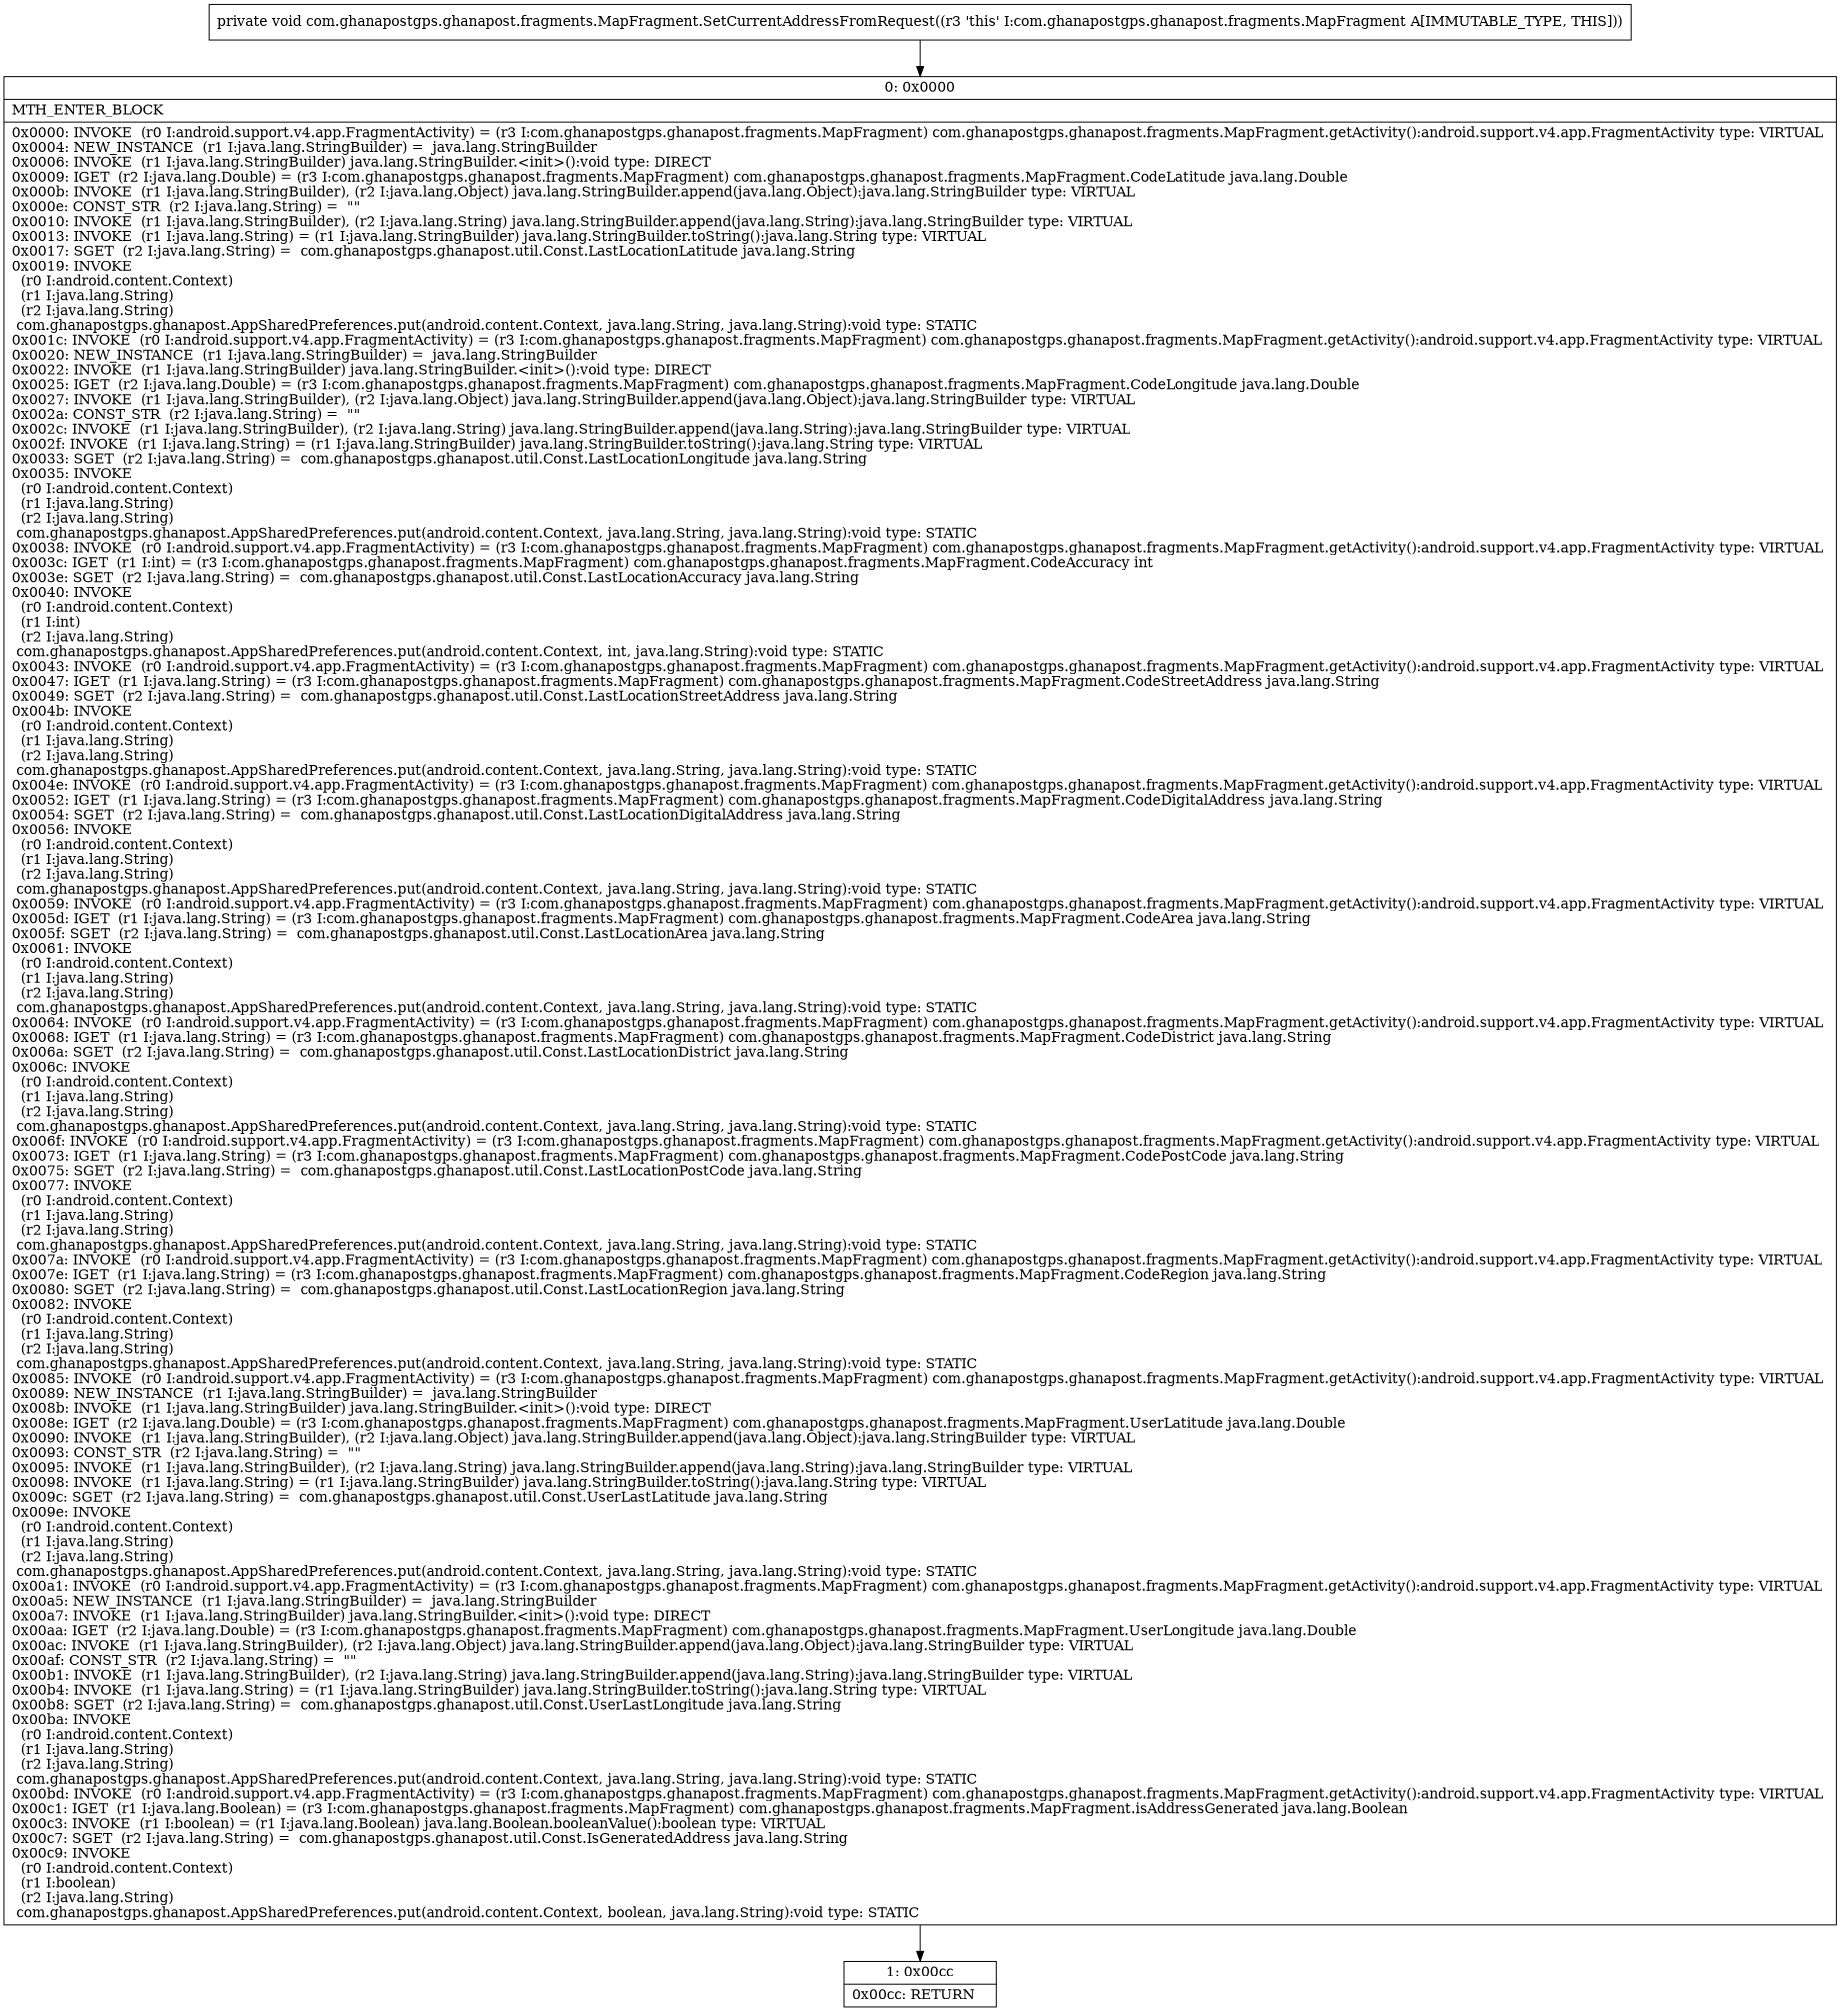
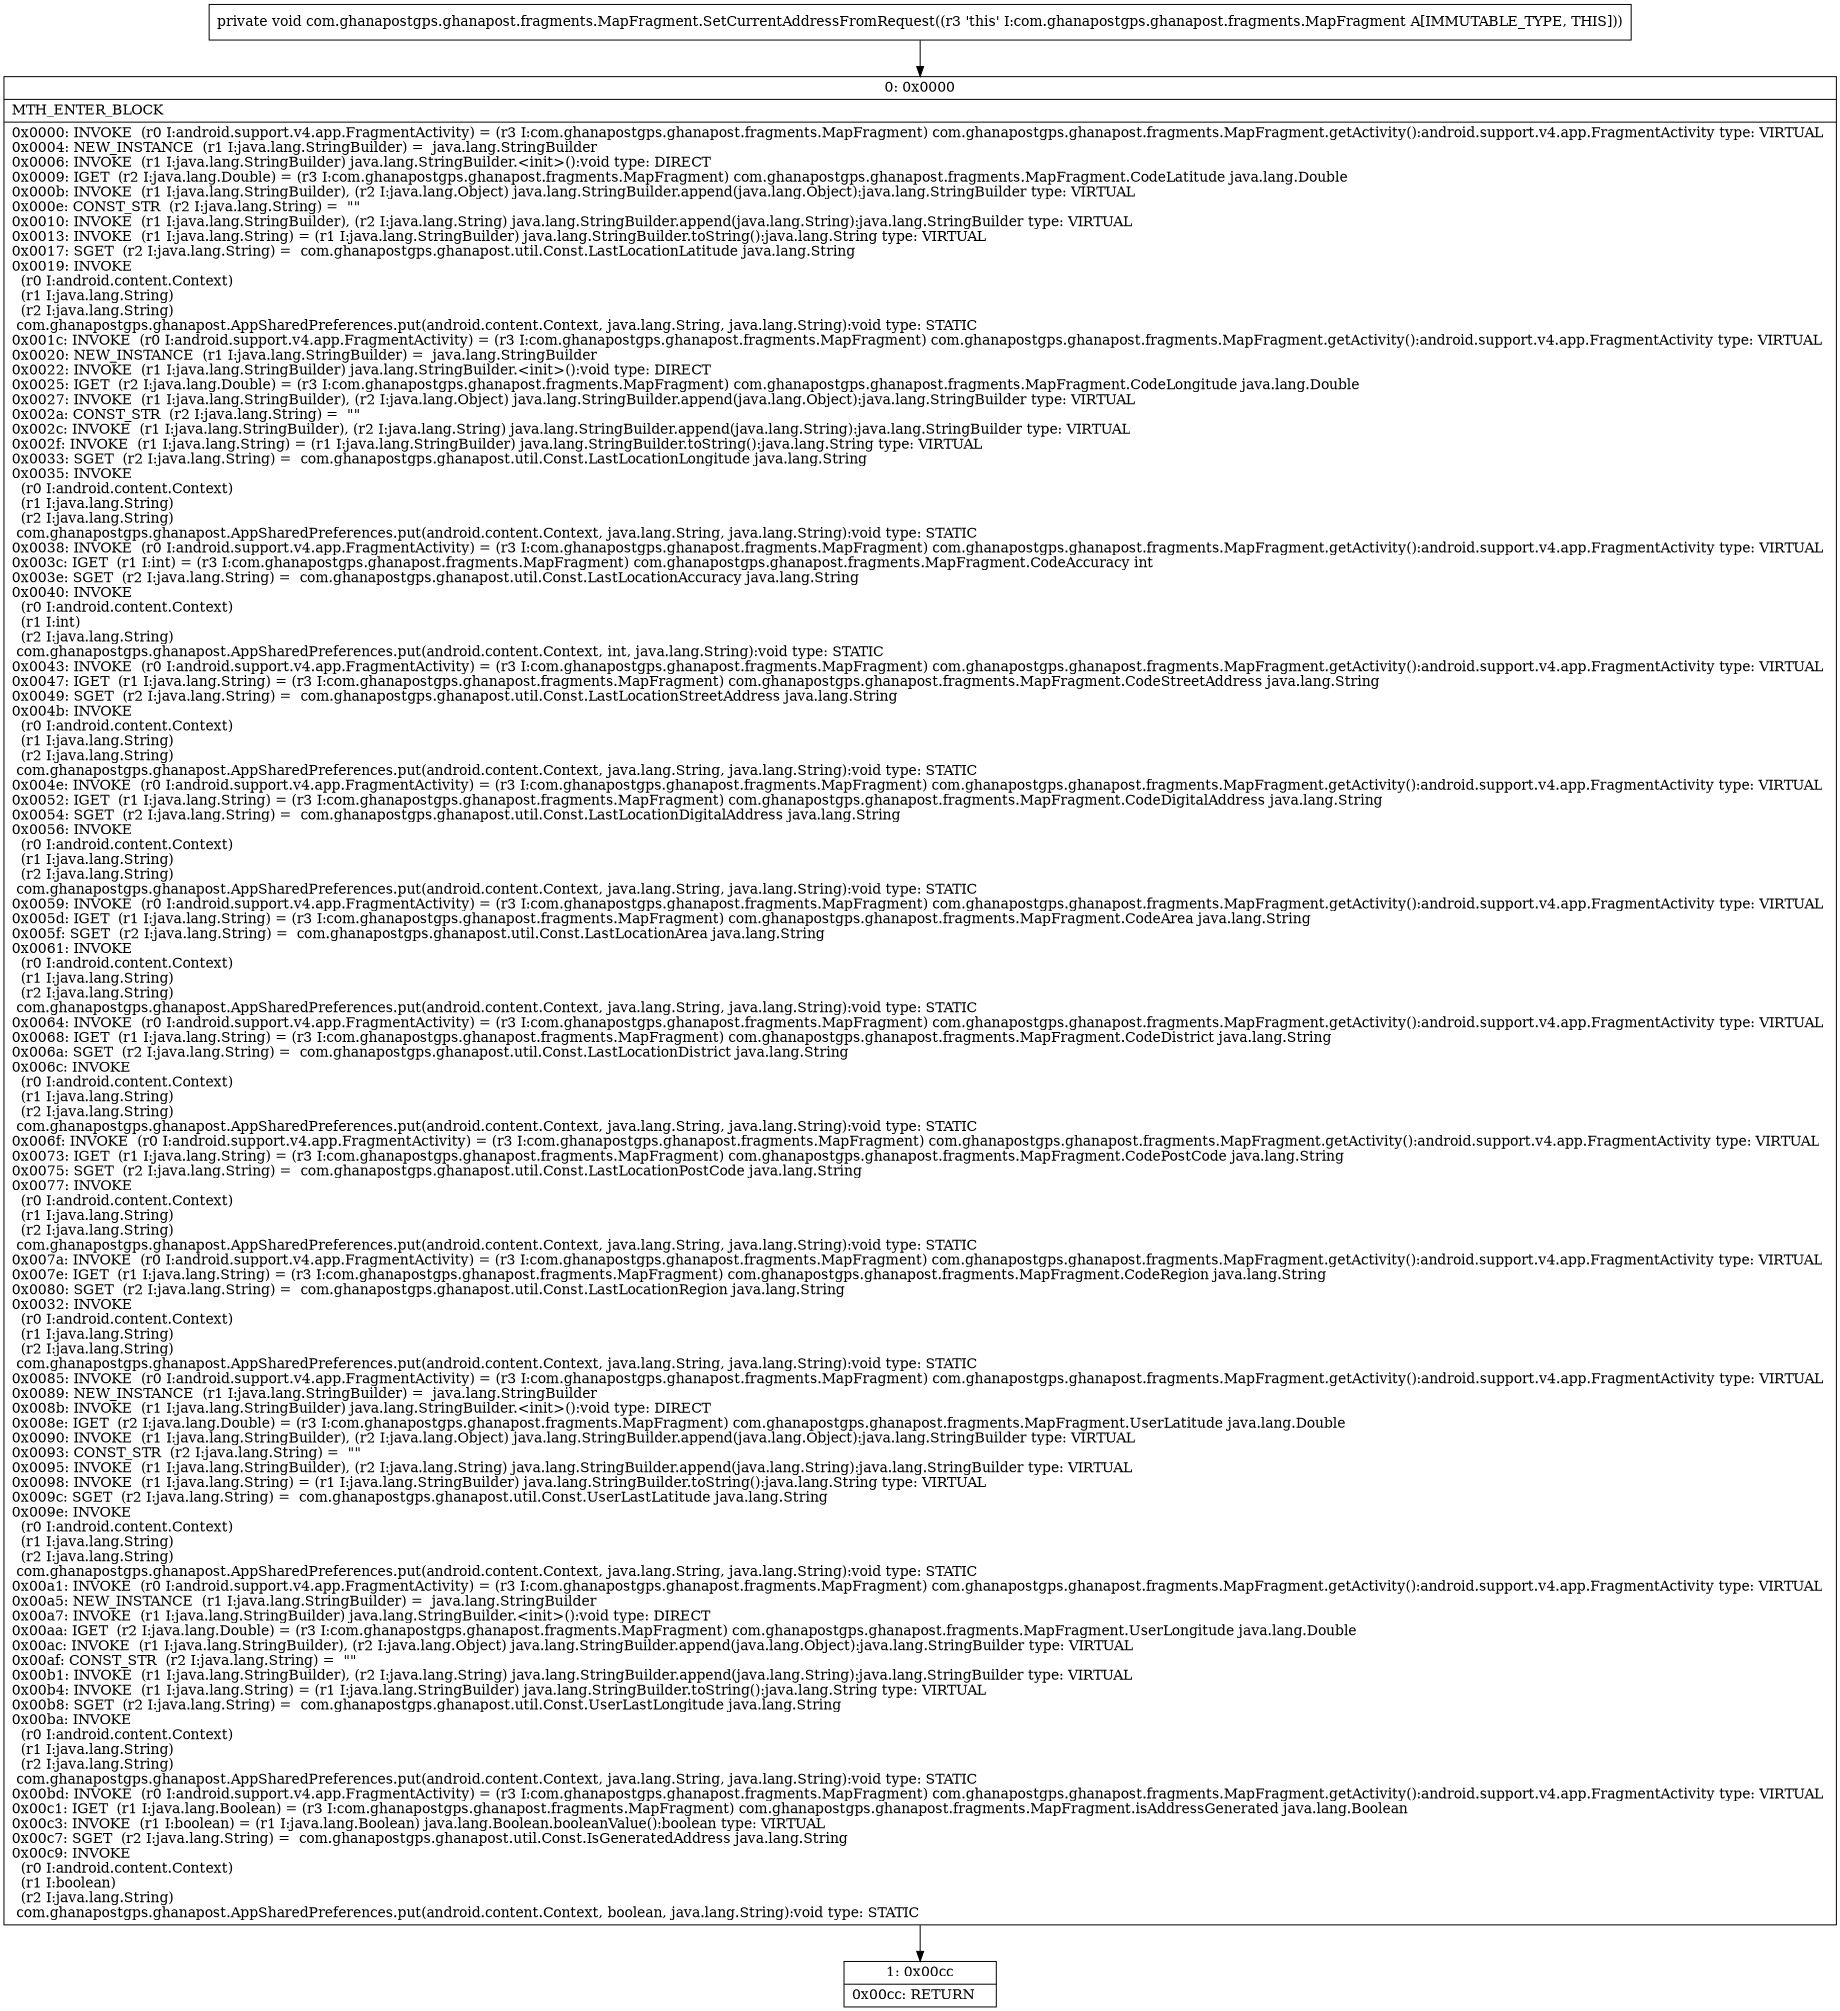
node "0: 0x0000": text "0x0082: INVOKE" -> "0x0032: INVOKE"
